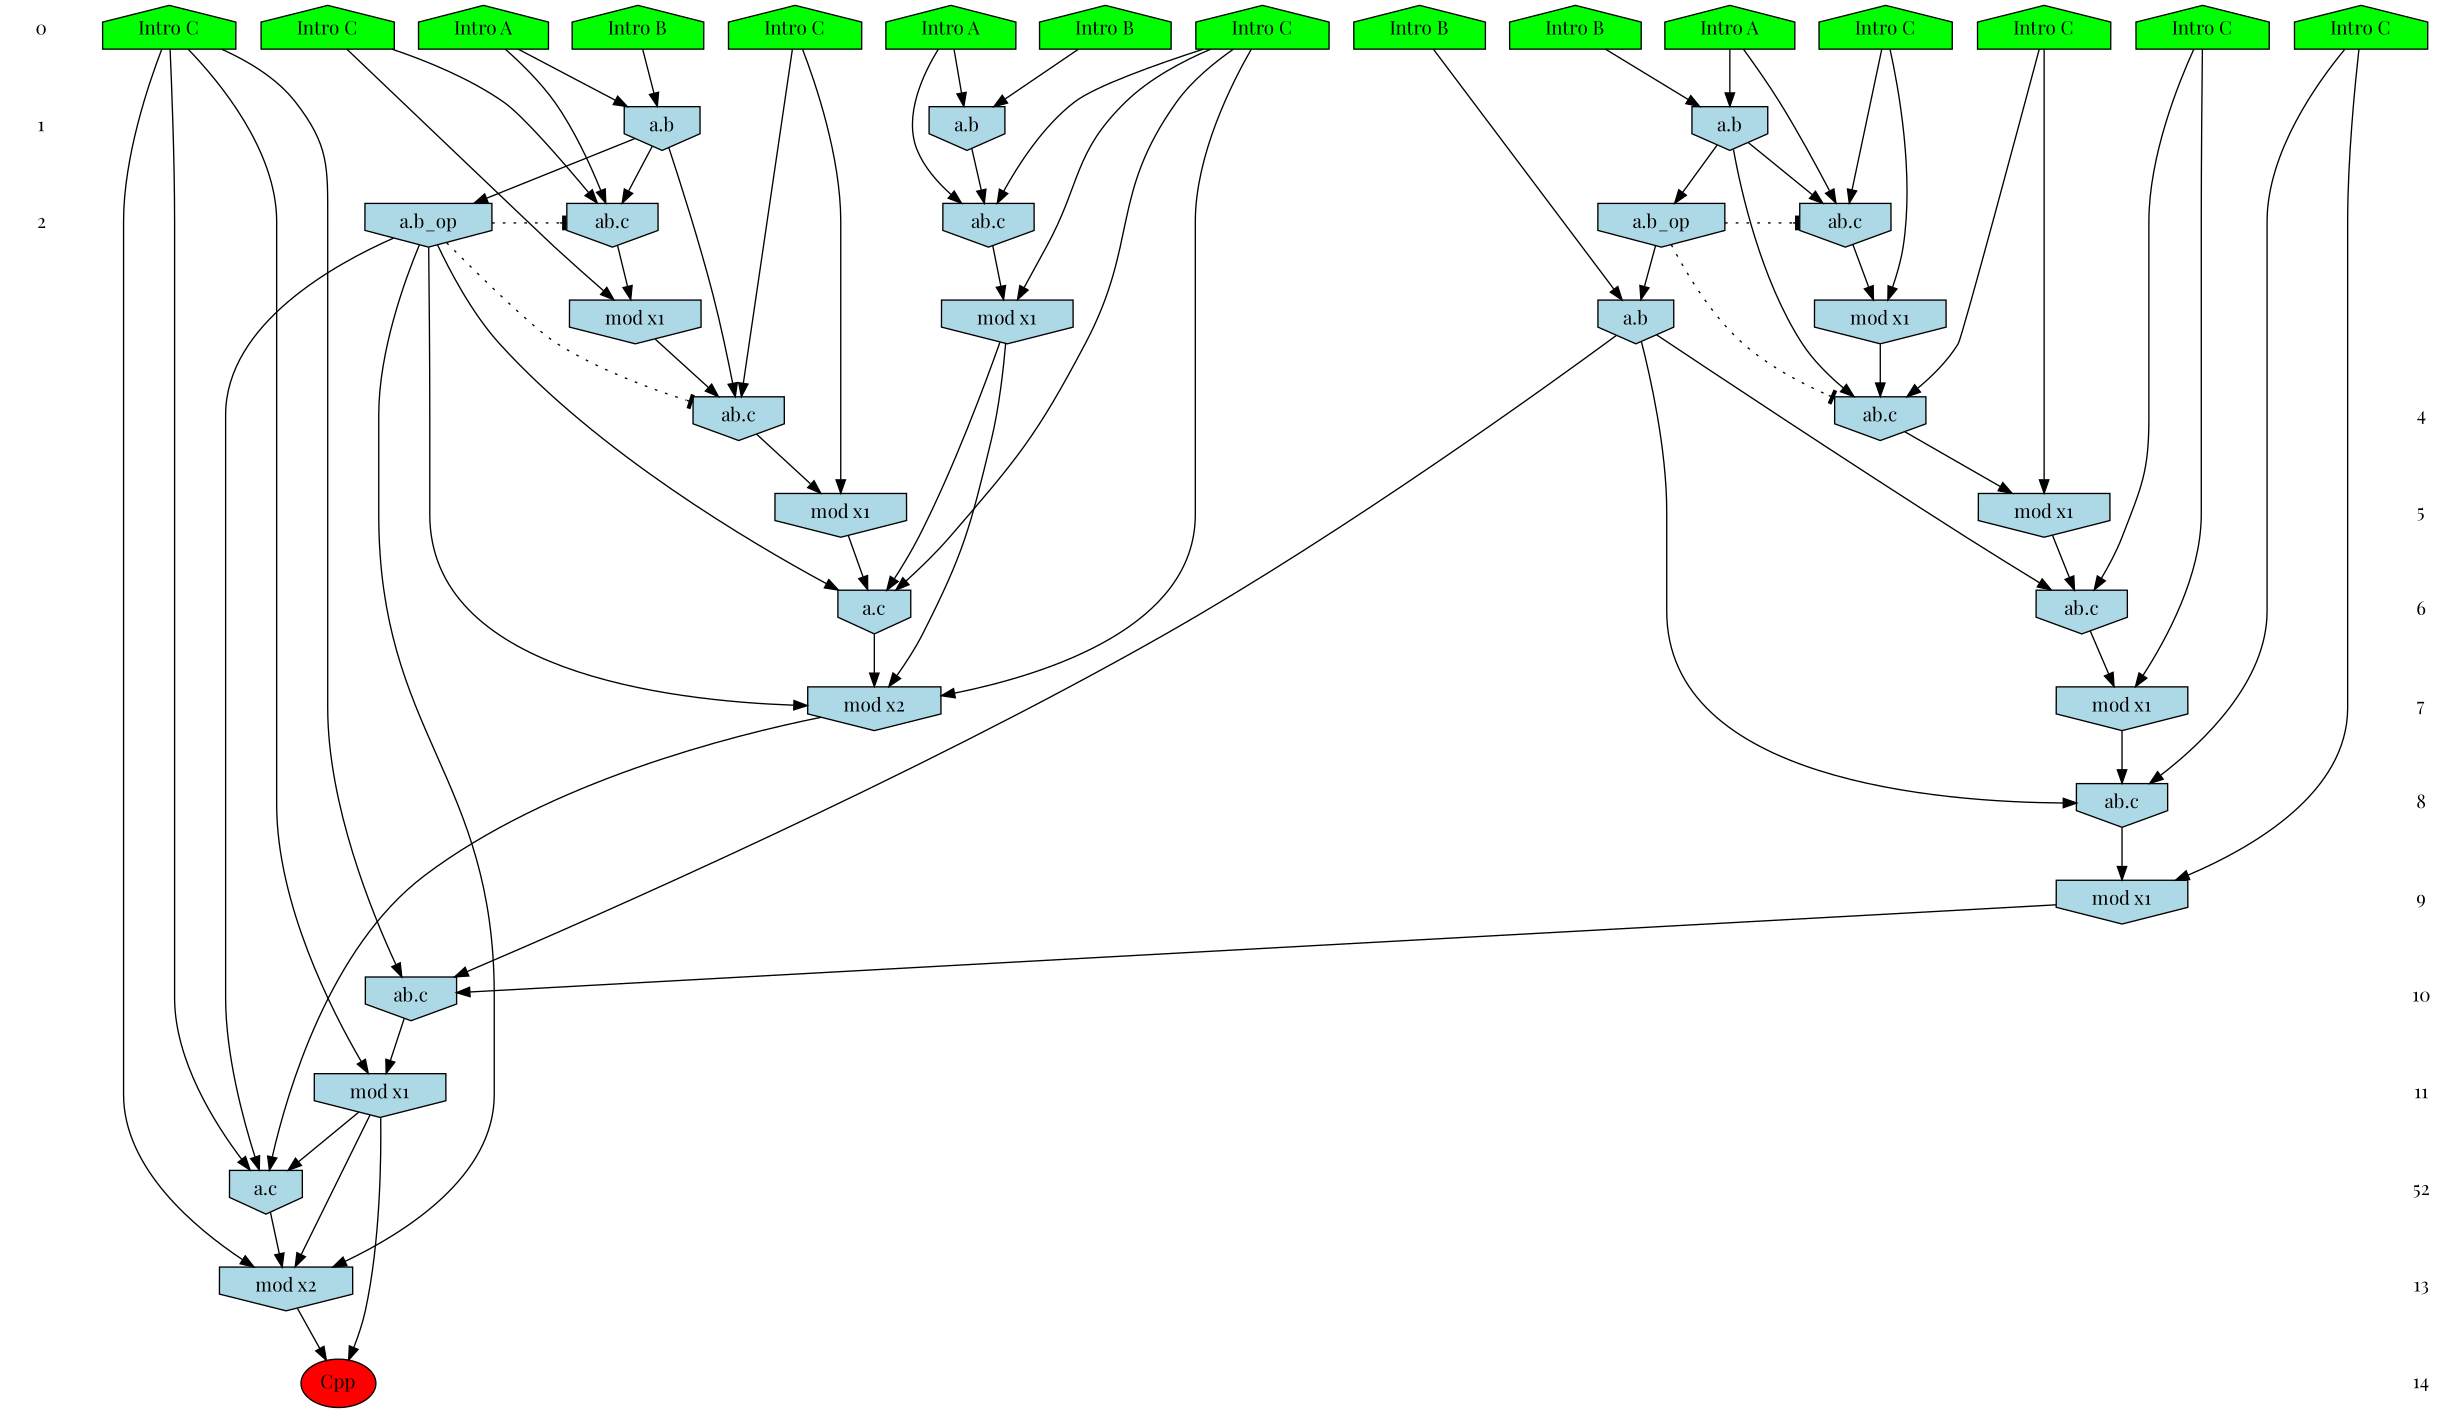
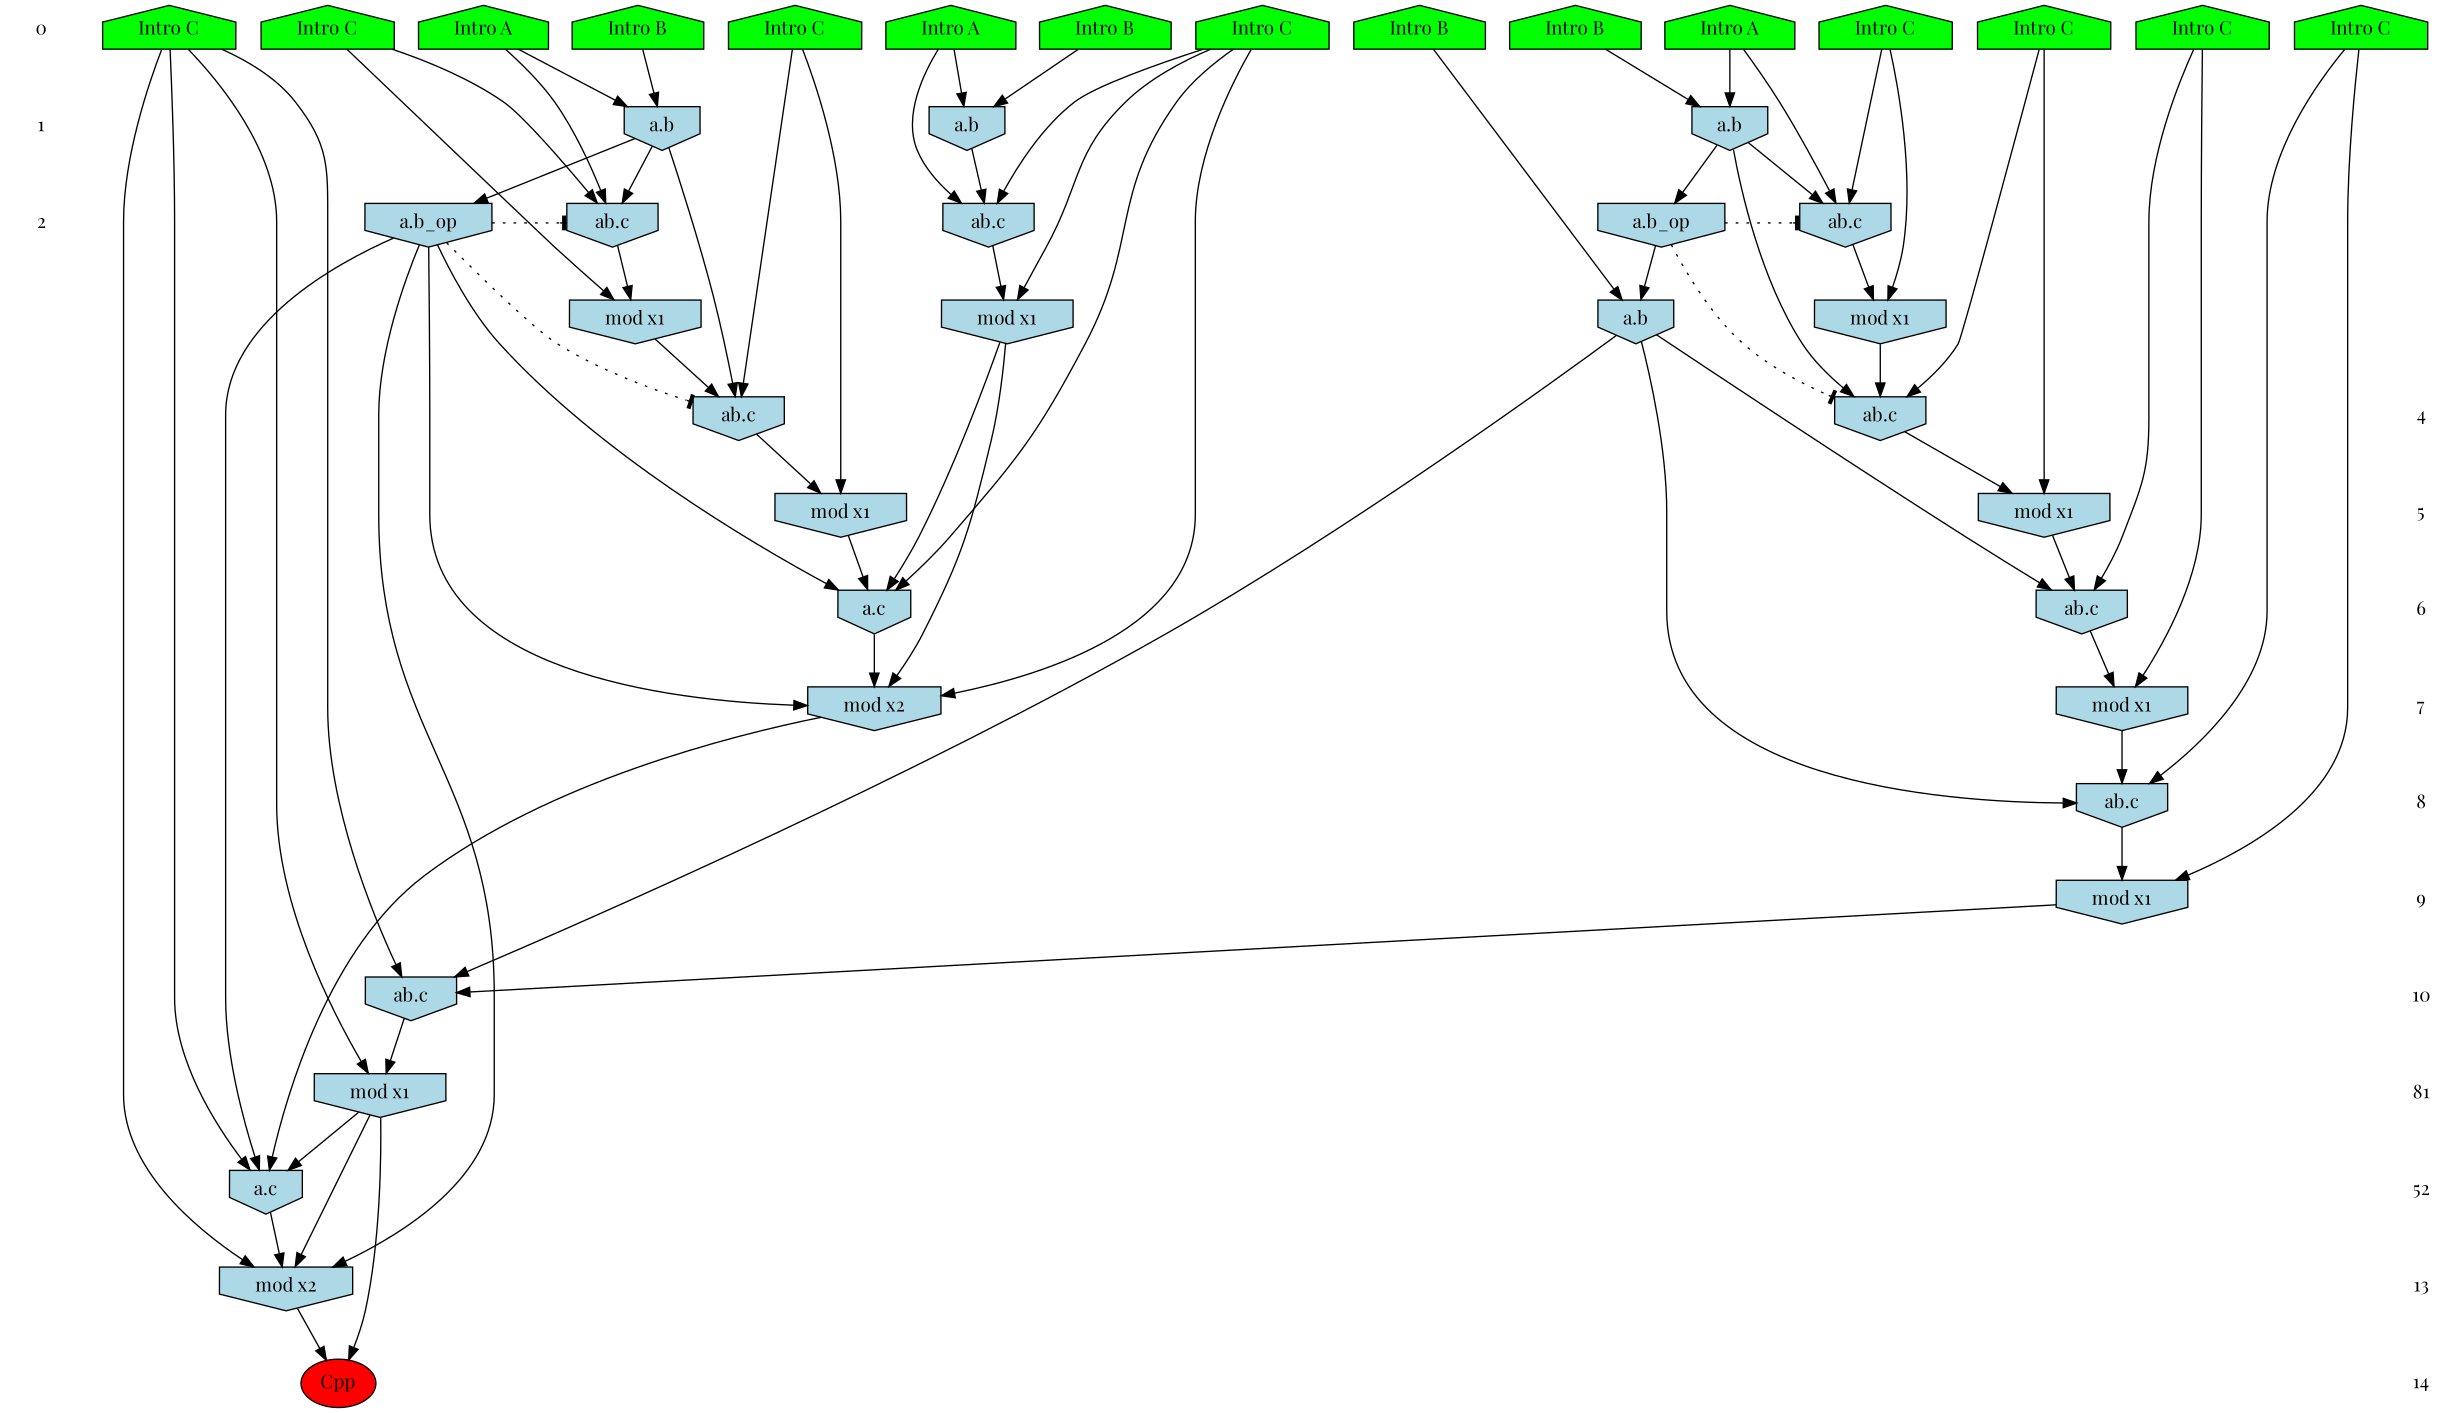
node "11": label "11" -> "81"
